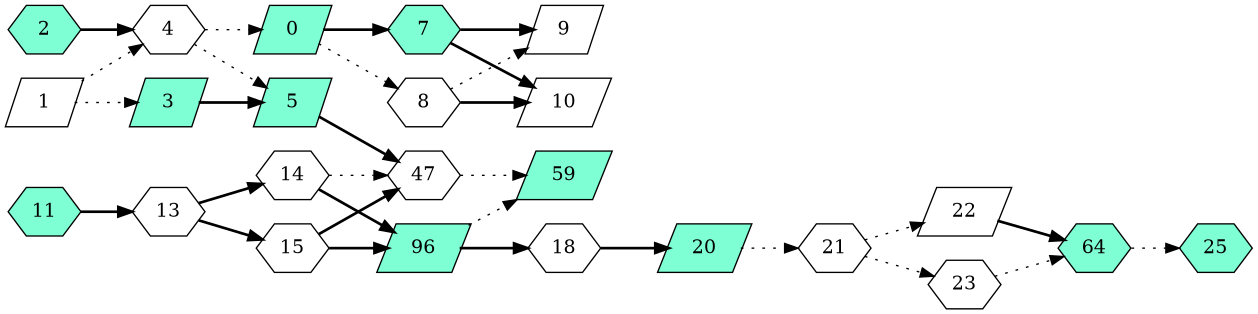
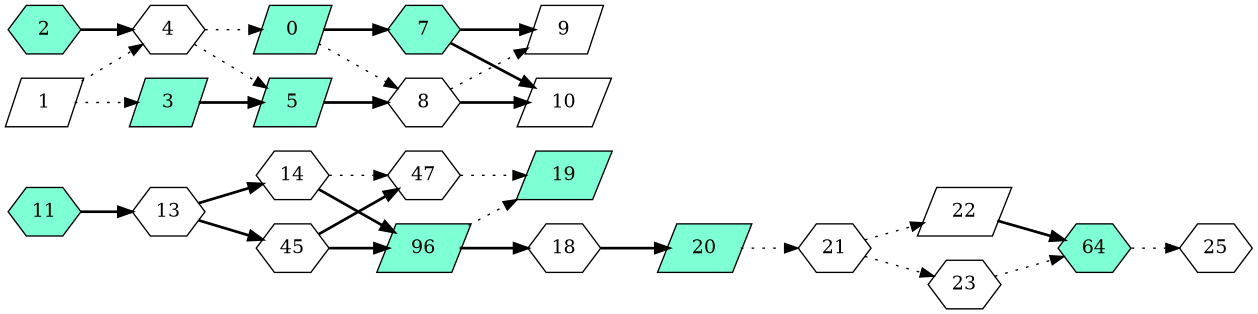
edge "5" -> "47": now "5" -> "8"
node "59": label "59" -> "19"
node "15": label "15" -> "45"
node "25": fillcolor aquamarine -> white
